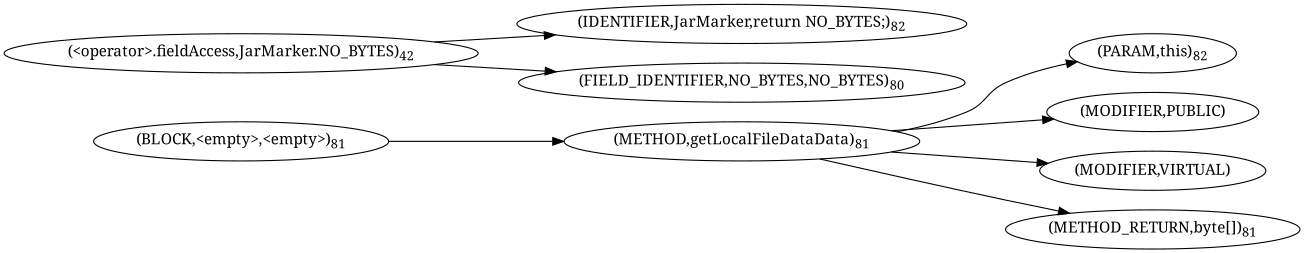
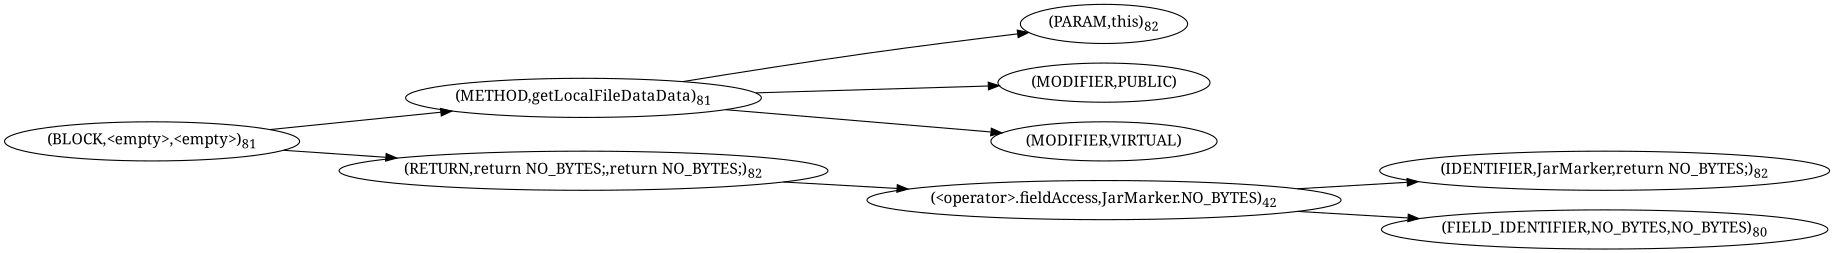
node "(RETURN,return NO_BYTES;,return NO_BYTES;)": added
node "(METHOD_RETURN,byte[])": removed
